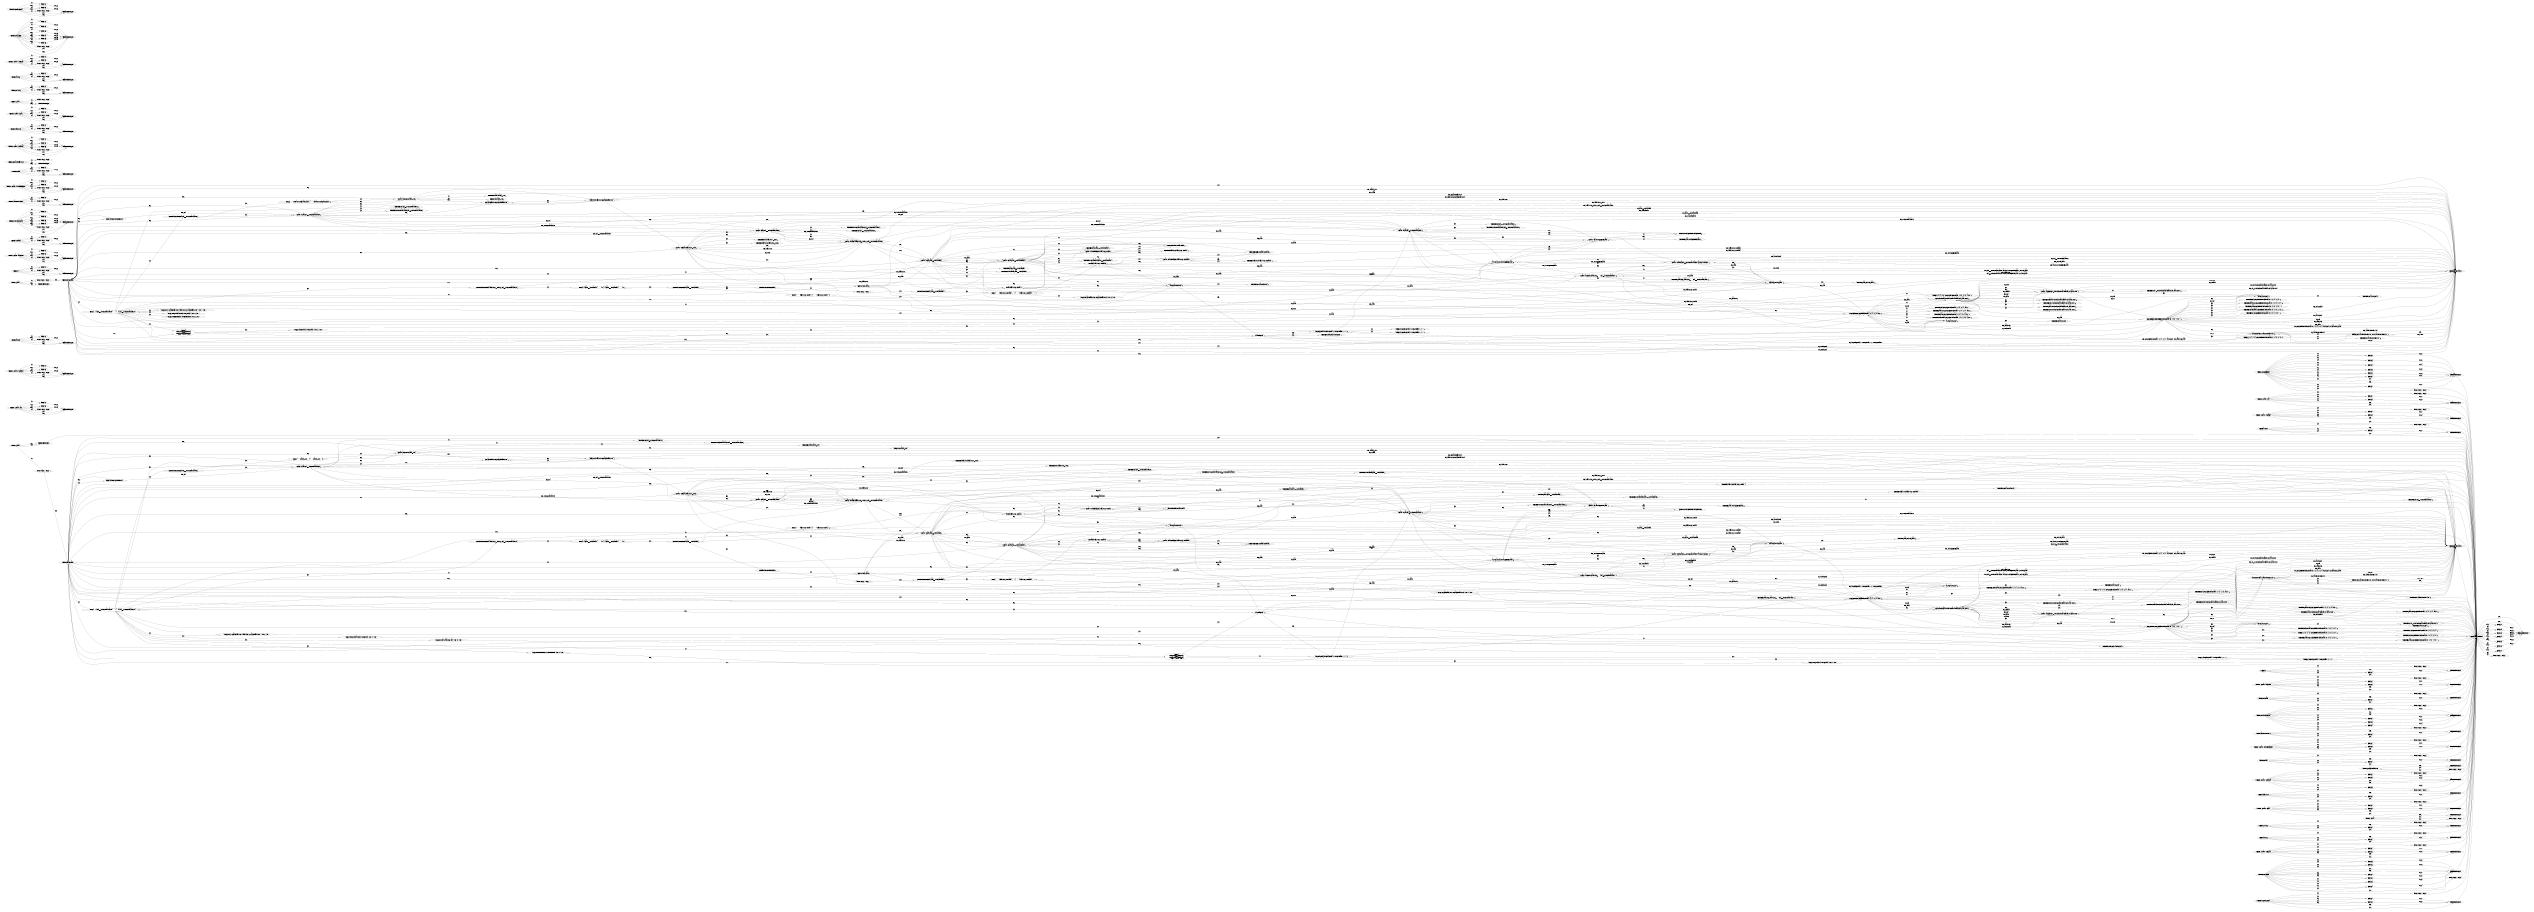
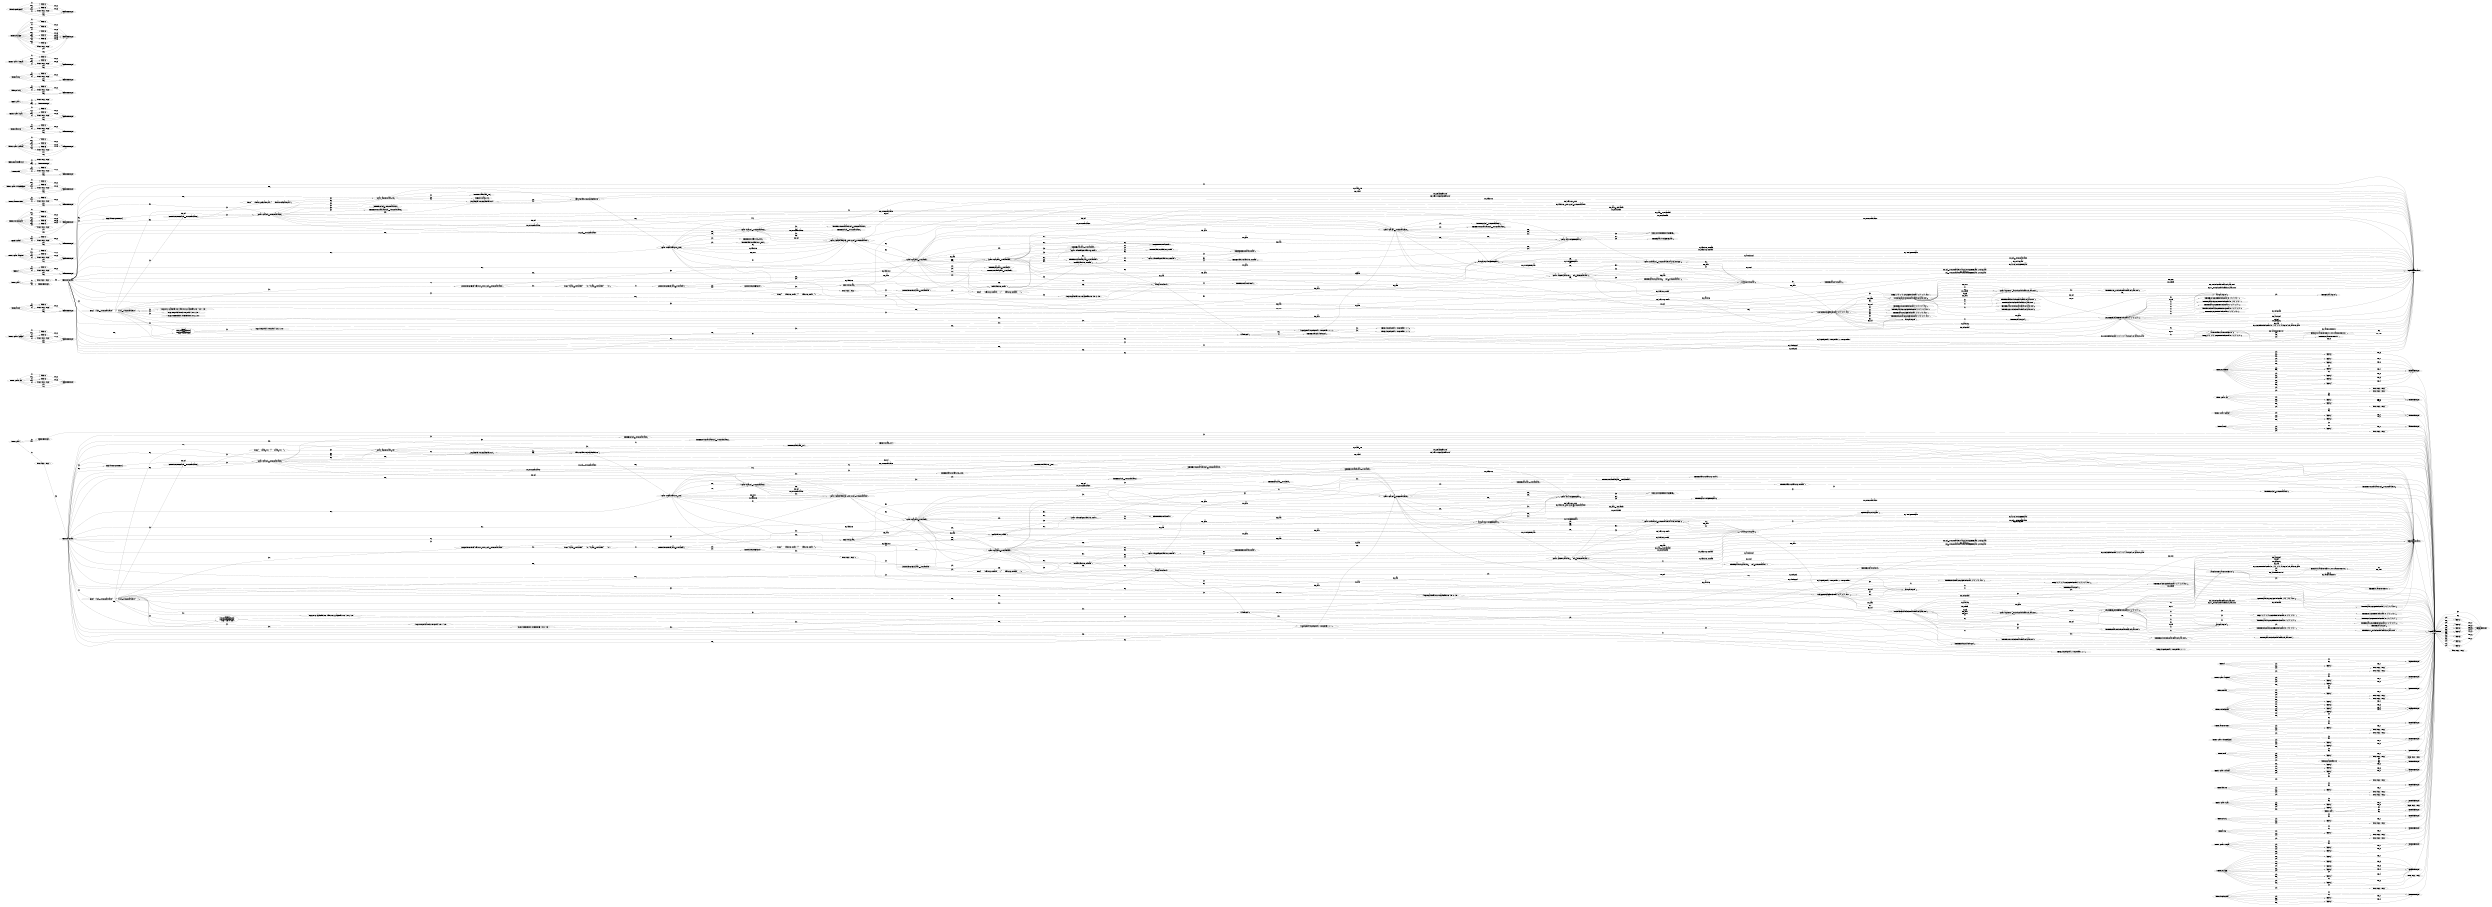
node "<(LOCAL,const char* paramString: char*)<SUB>24</SUB>>": removed
node "<(LOCAL,Mutex.Autolock _l: Mutex.Autolock)<SUB>20</SUB>>": removed
